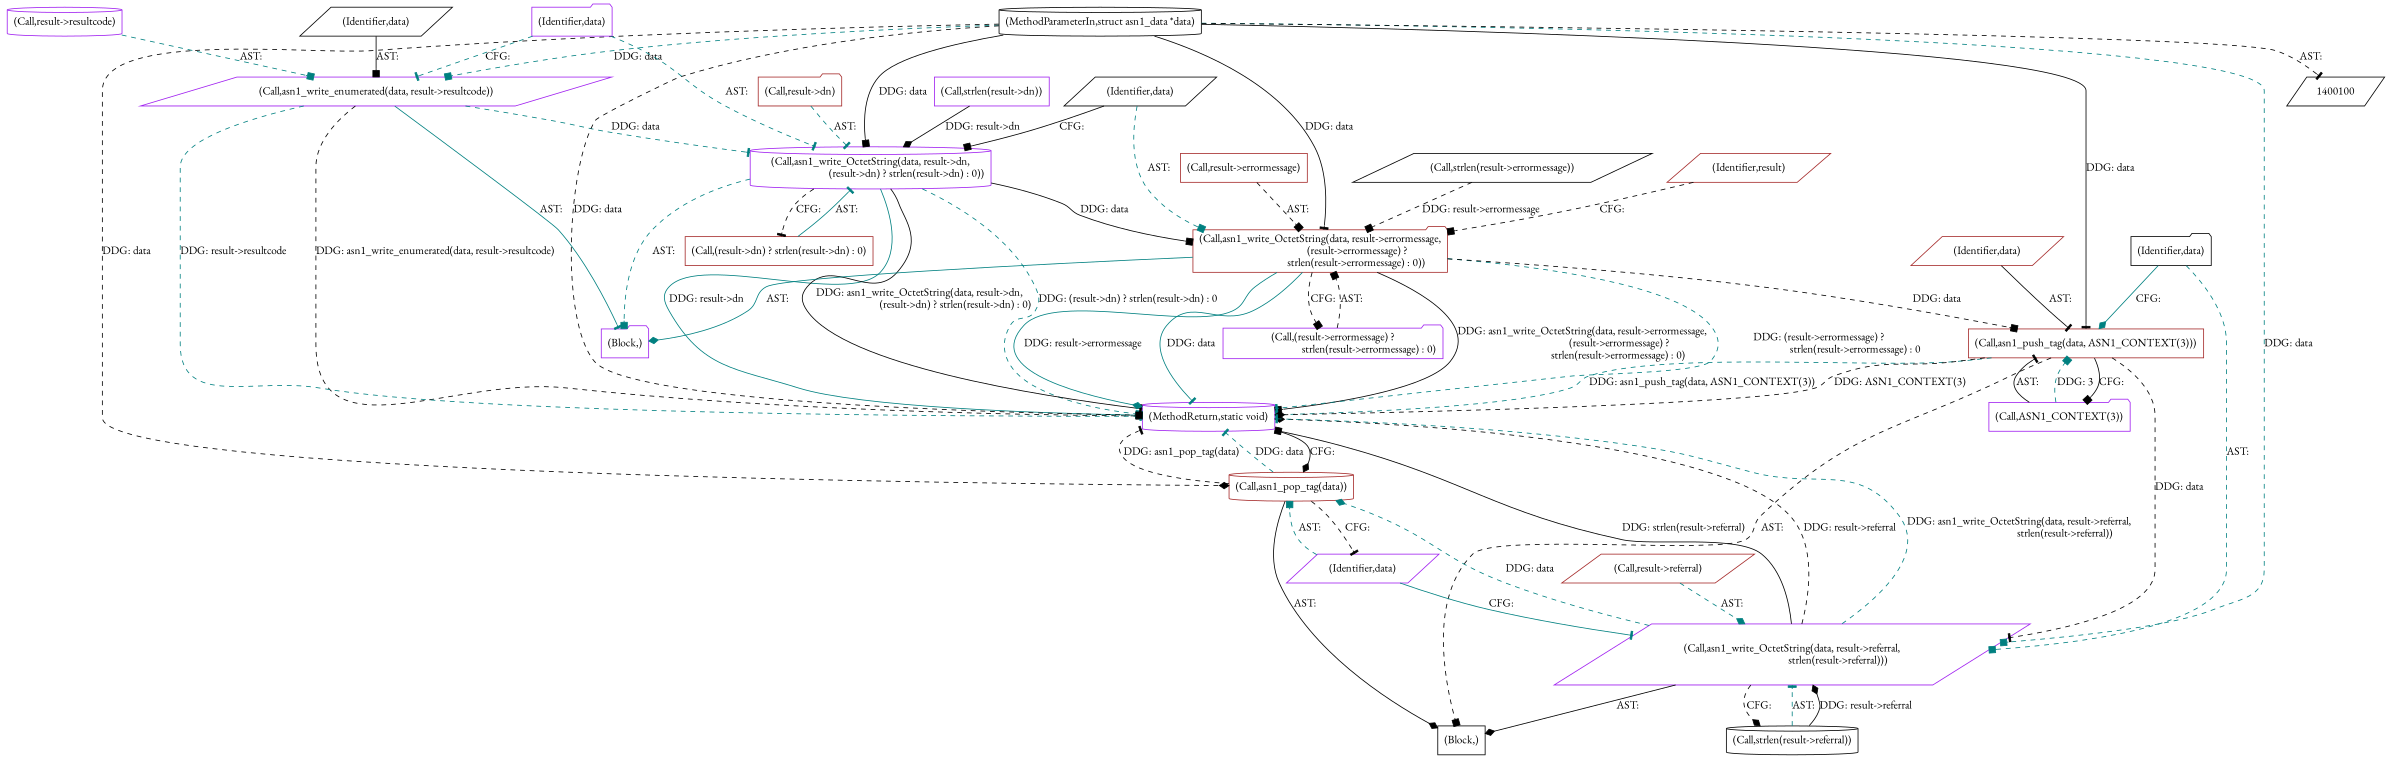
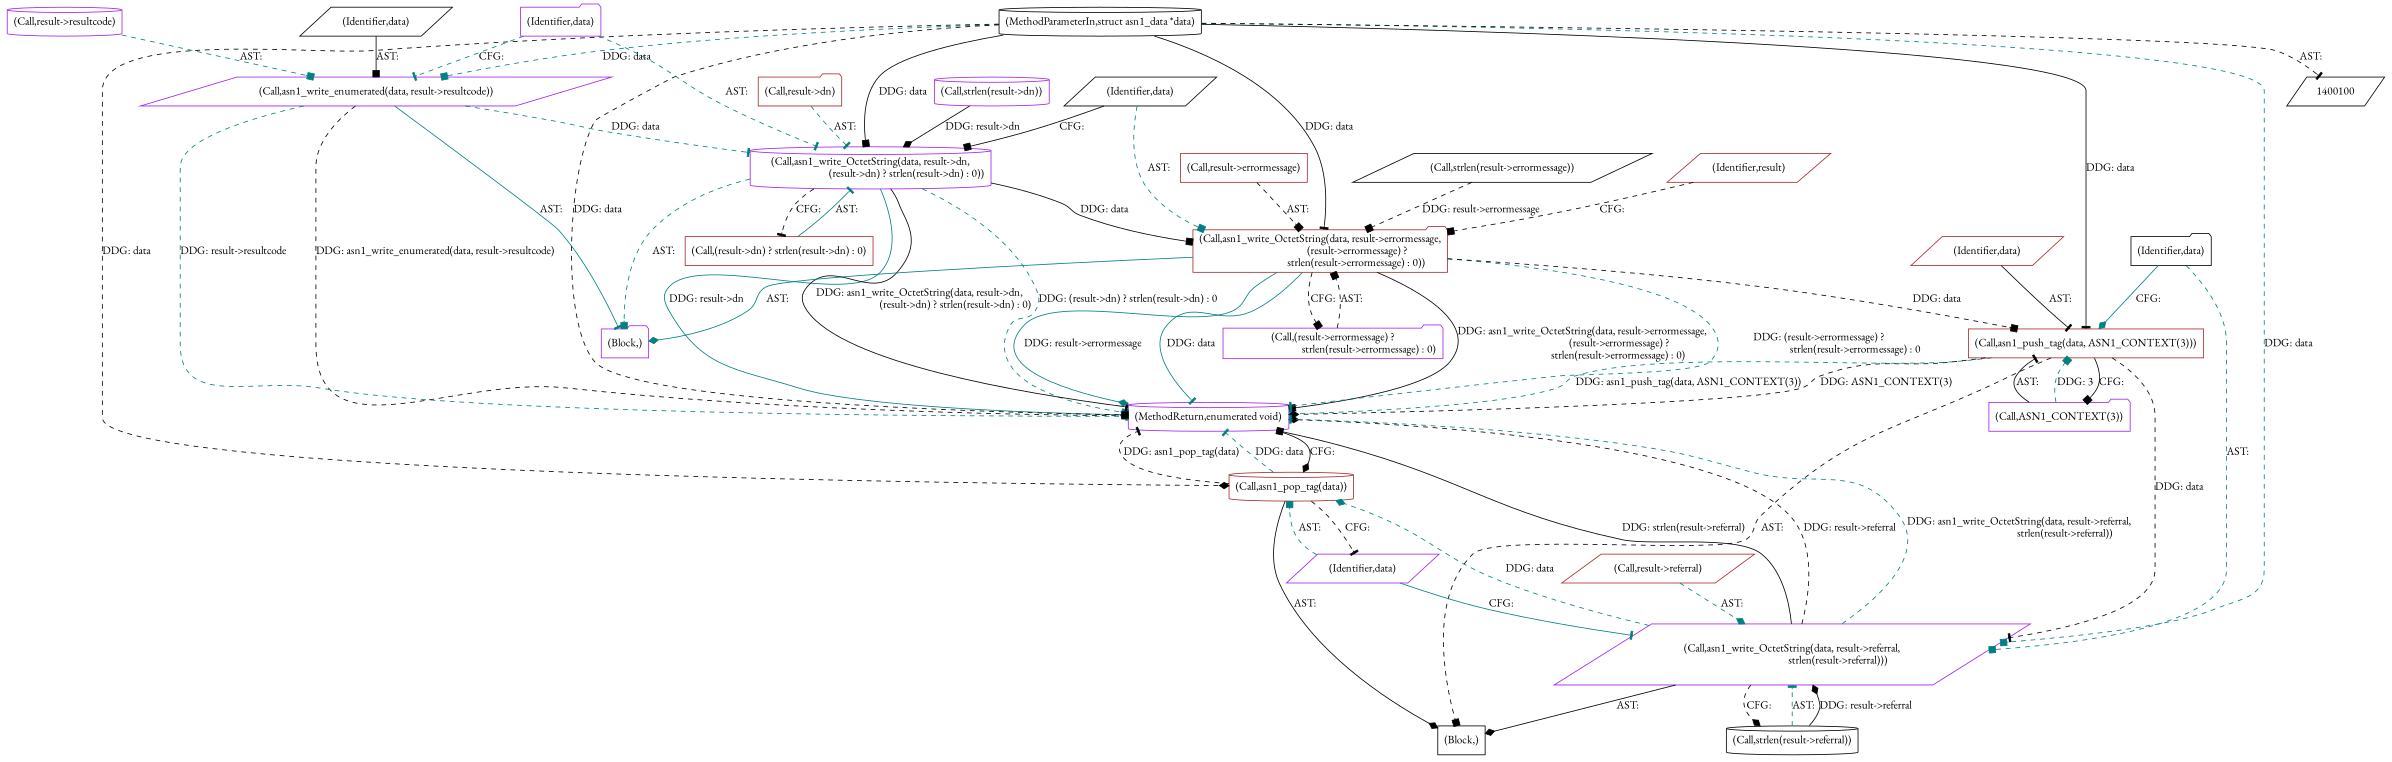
node "(Call,strlen(result->dn))": shape box -> cylinder
node "(MethodReturn,static void)": label "(MethodReturn,static void)" -> "(MethodReturn,enumerated void)"
